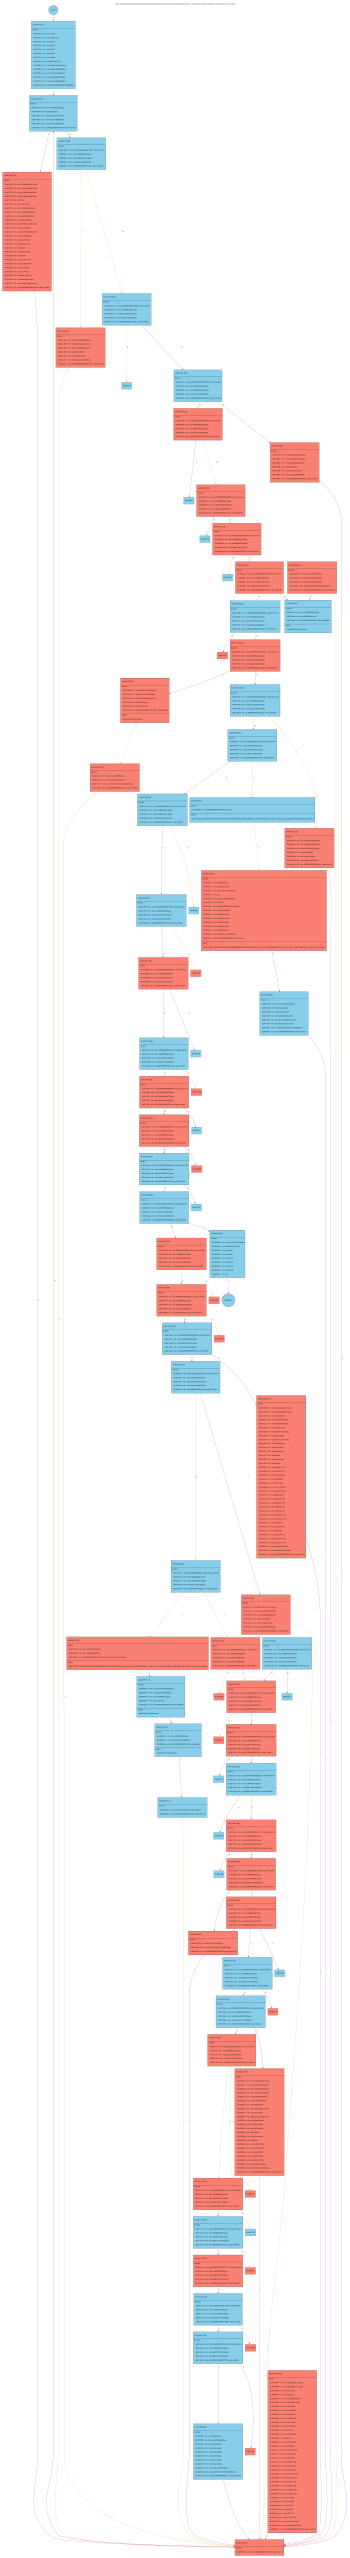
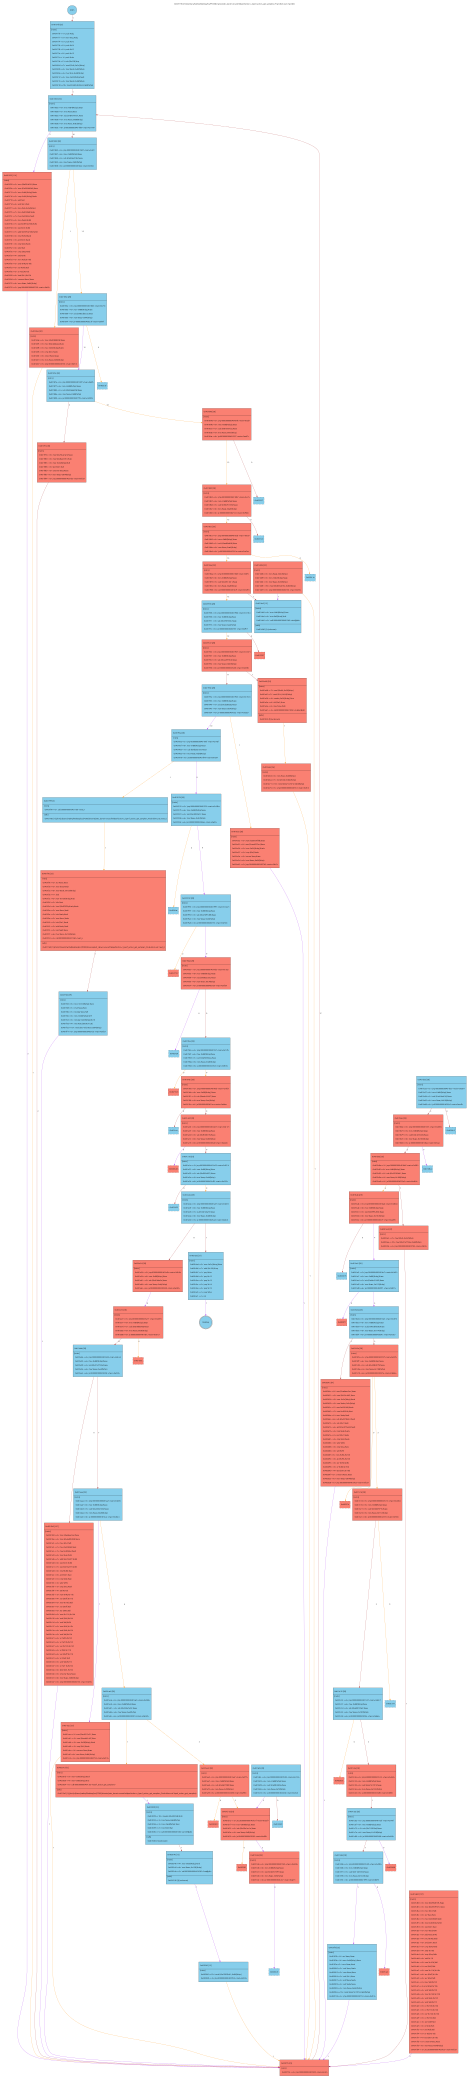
node "0x402530": removed
edge "0x401b36 [28]" -> "0x401b52 [28]": removed, label "5"
